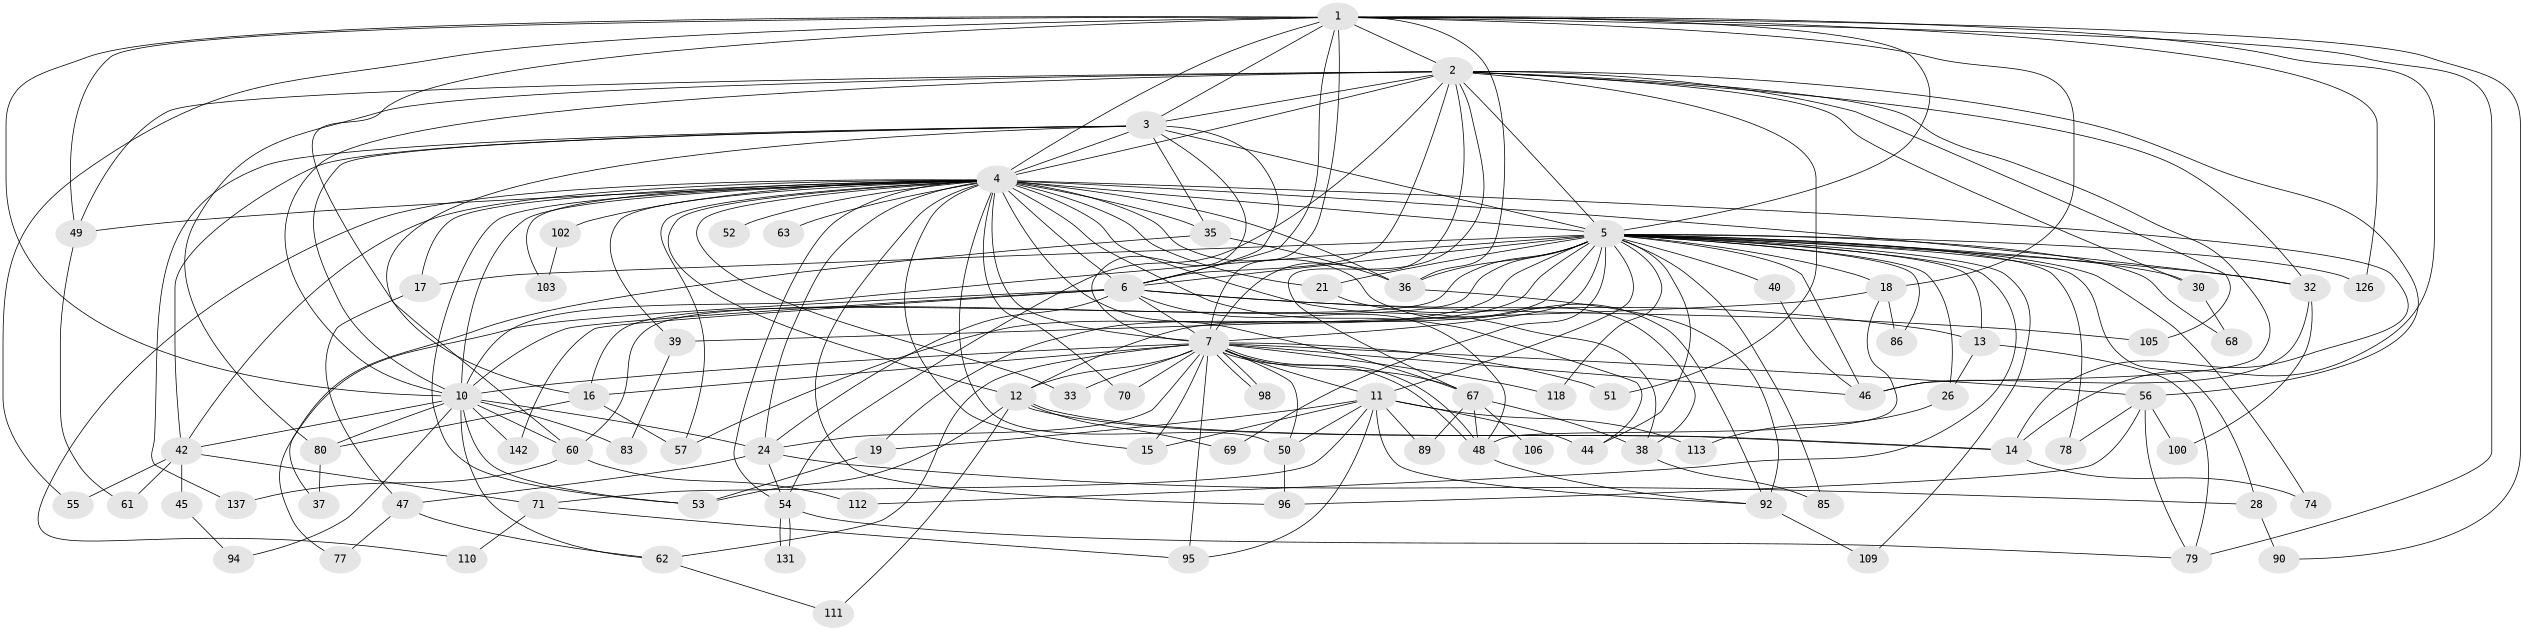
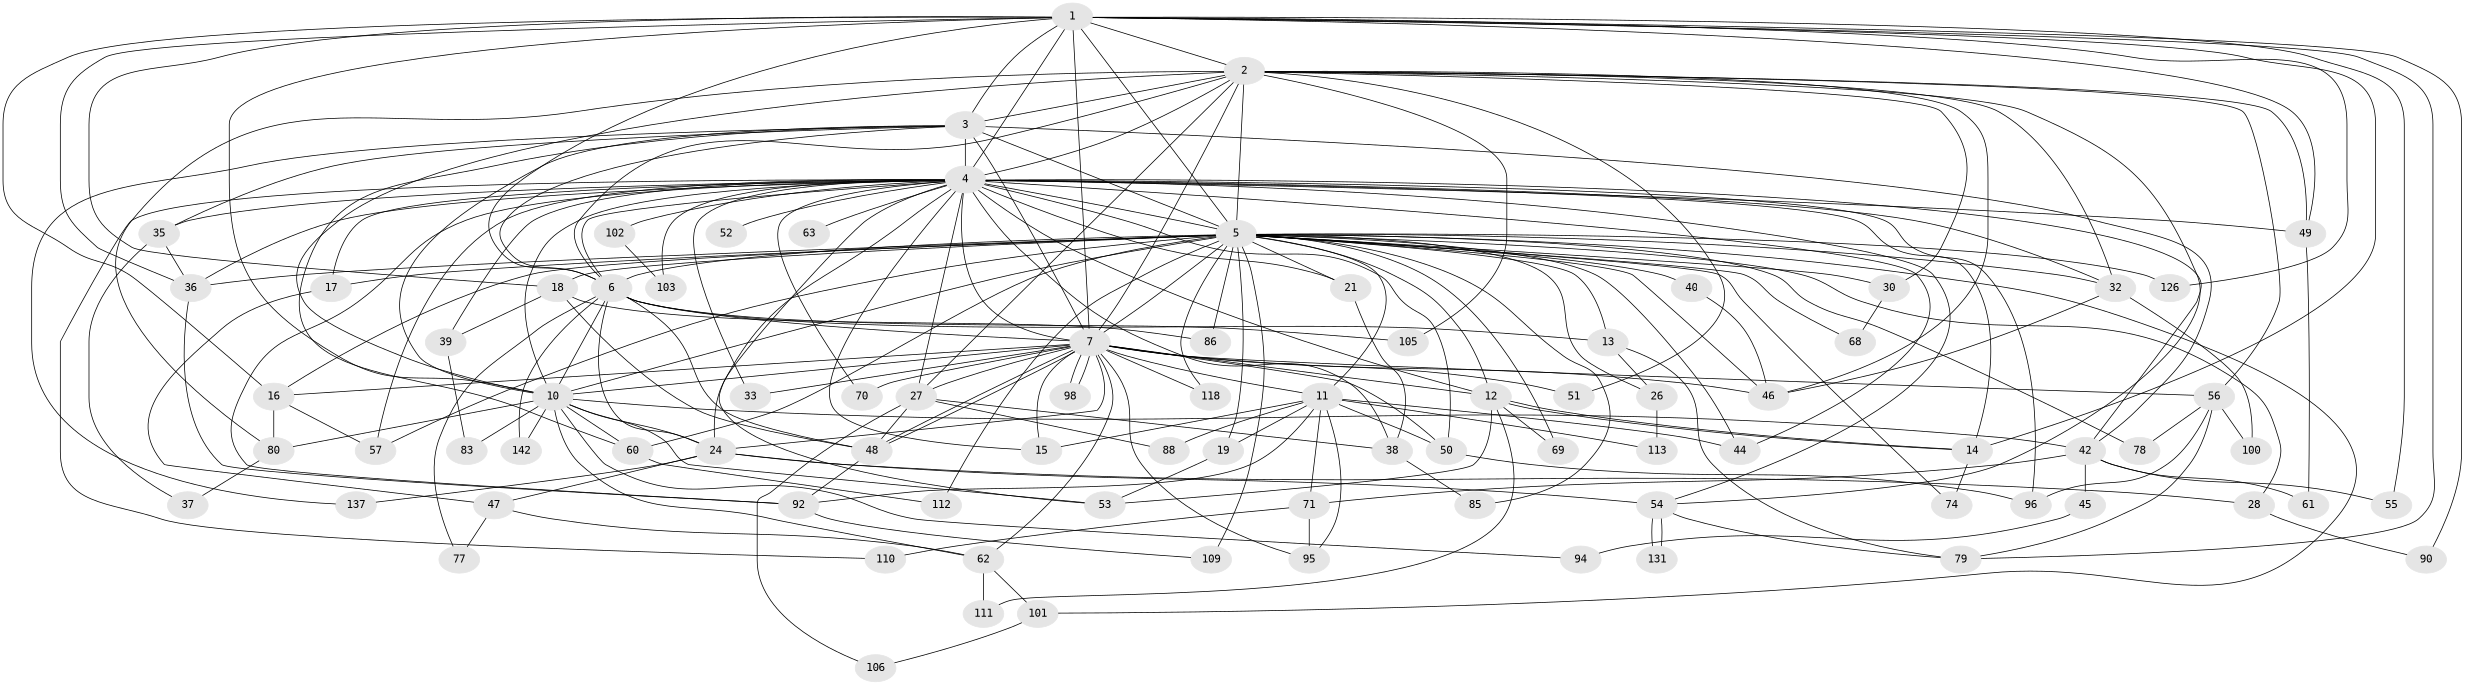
node "67": label "67" -> "27"
node "89": label "89" -> "88"
edge "60" -- "137": now "24" -- "137"
node "101": added
